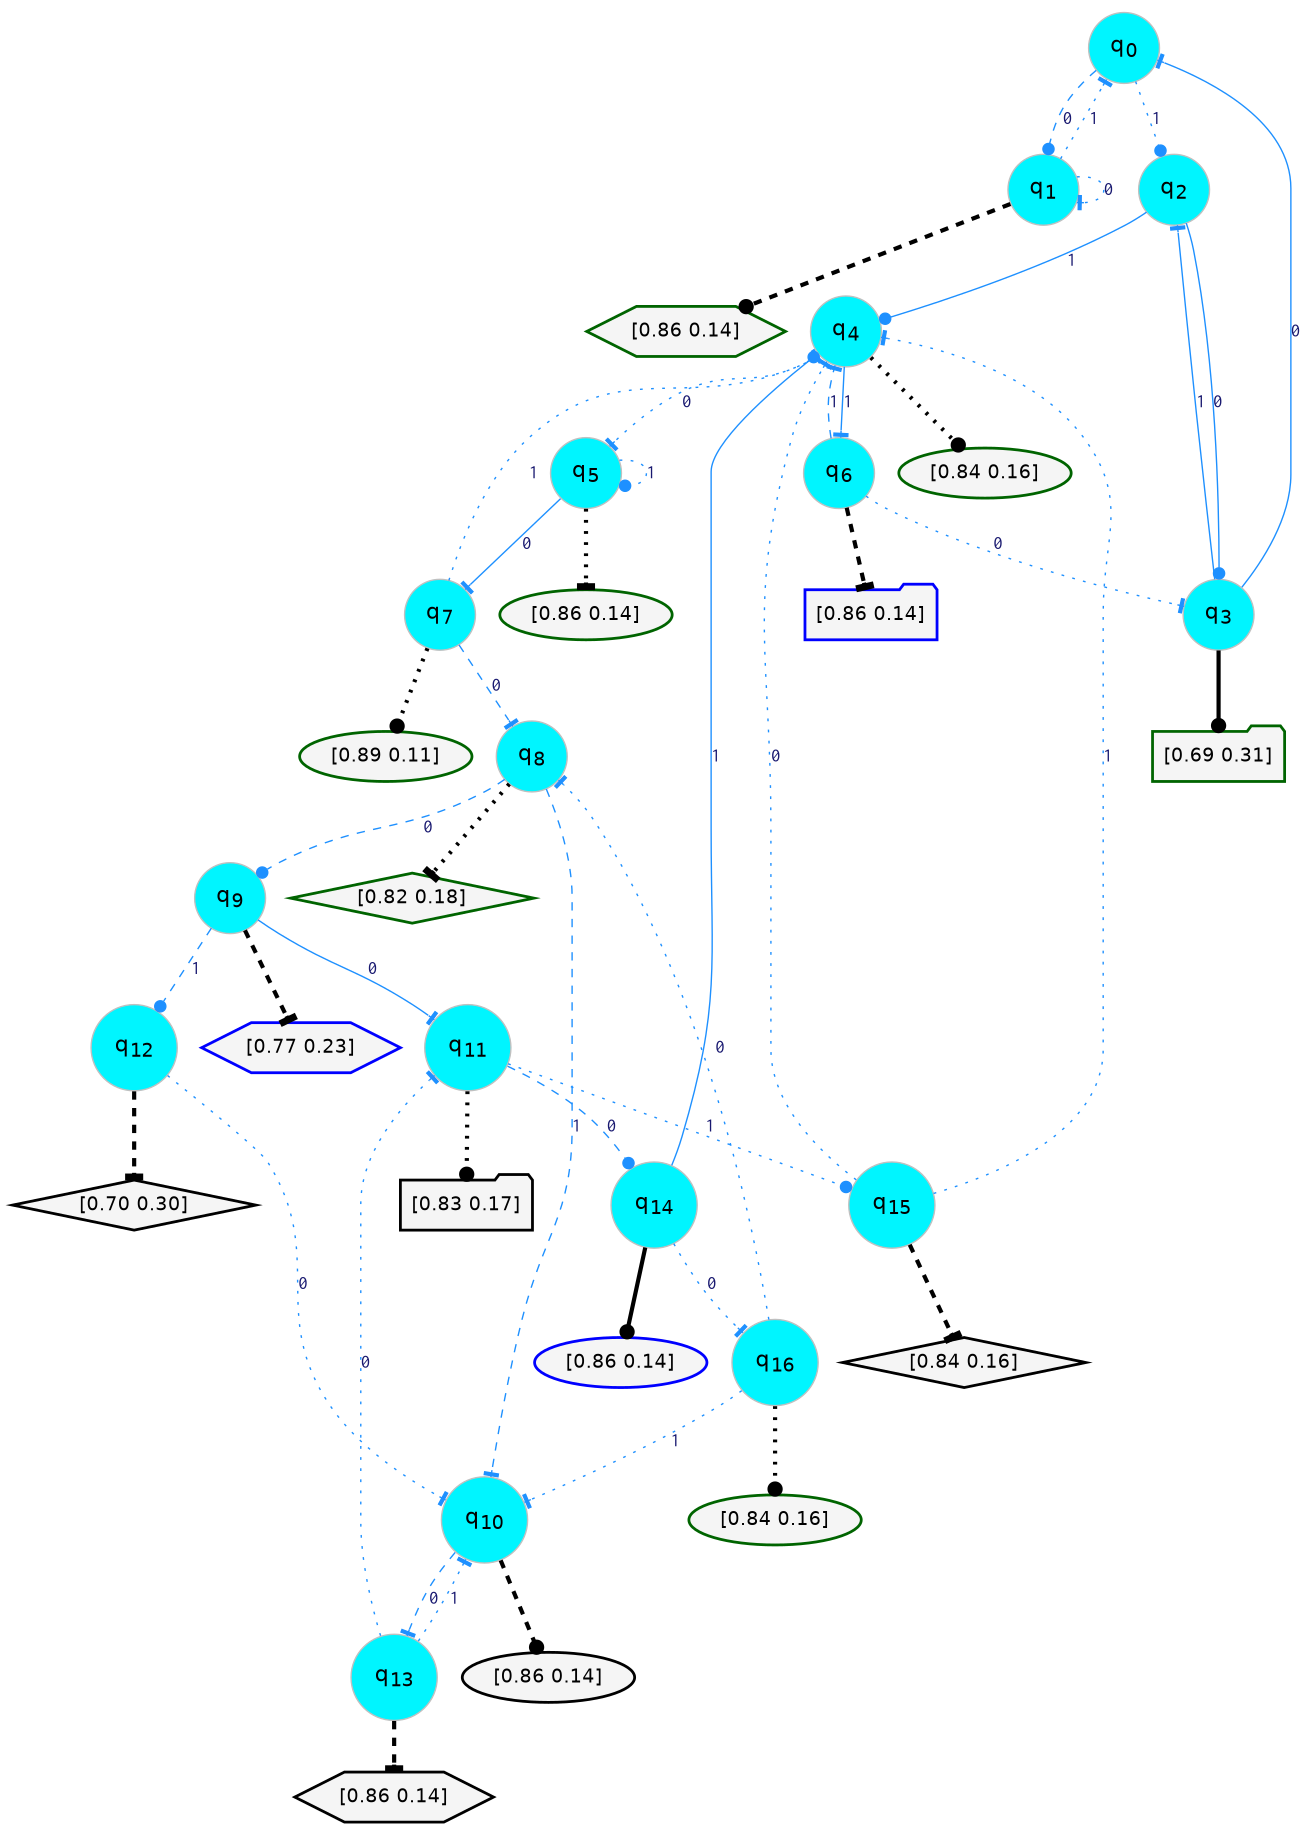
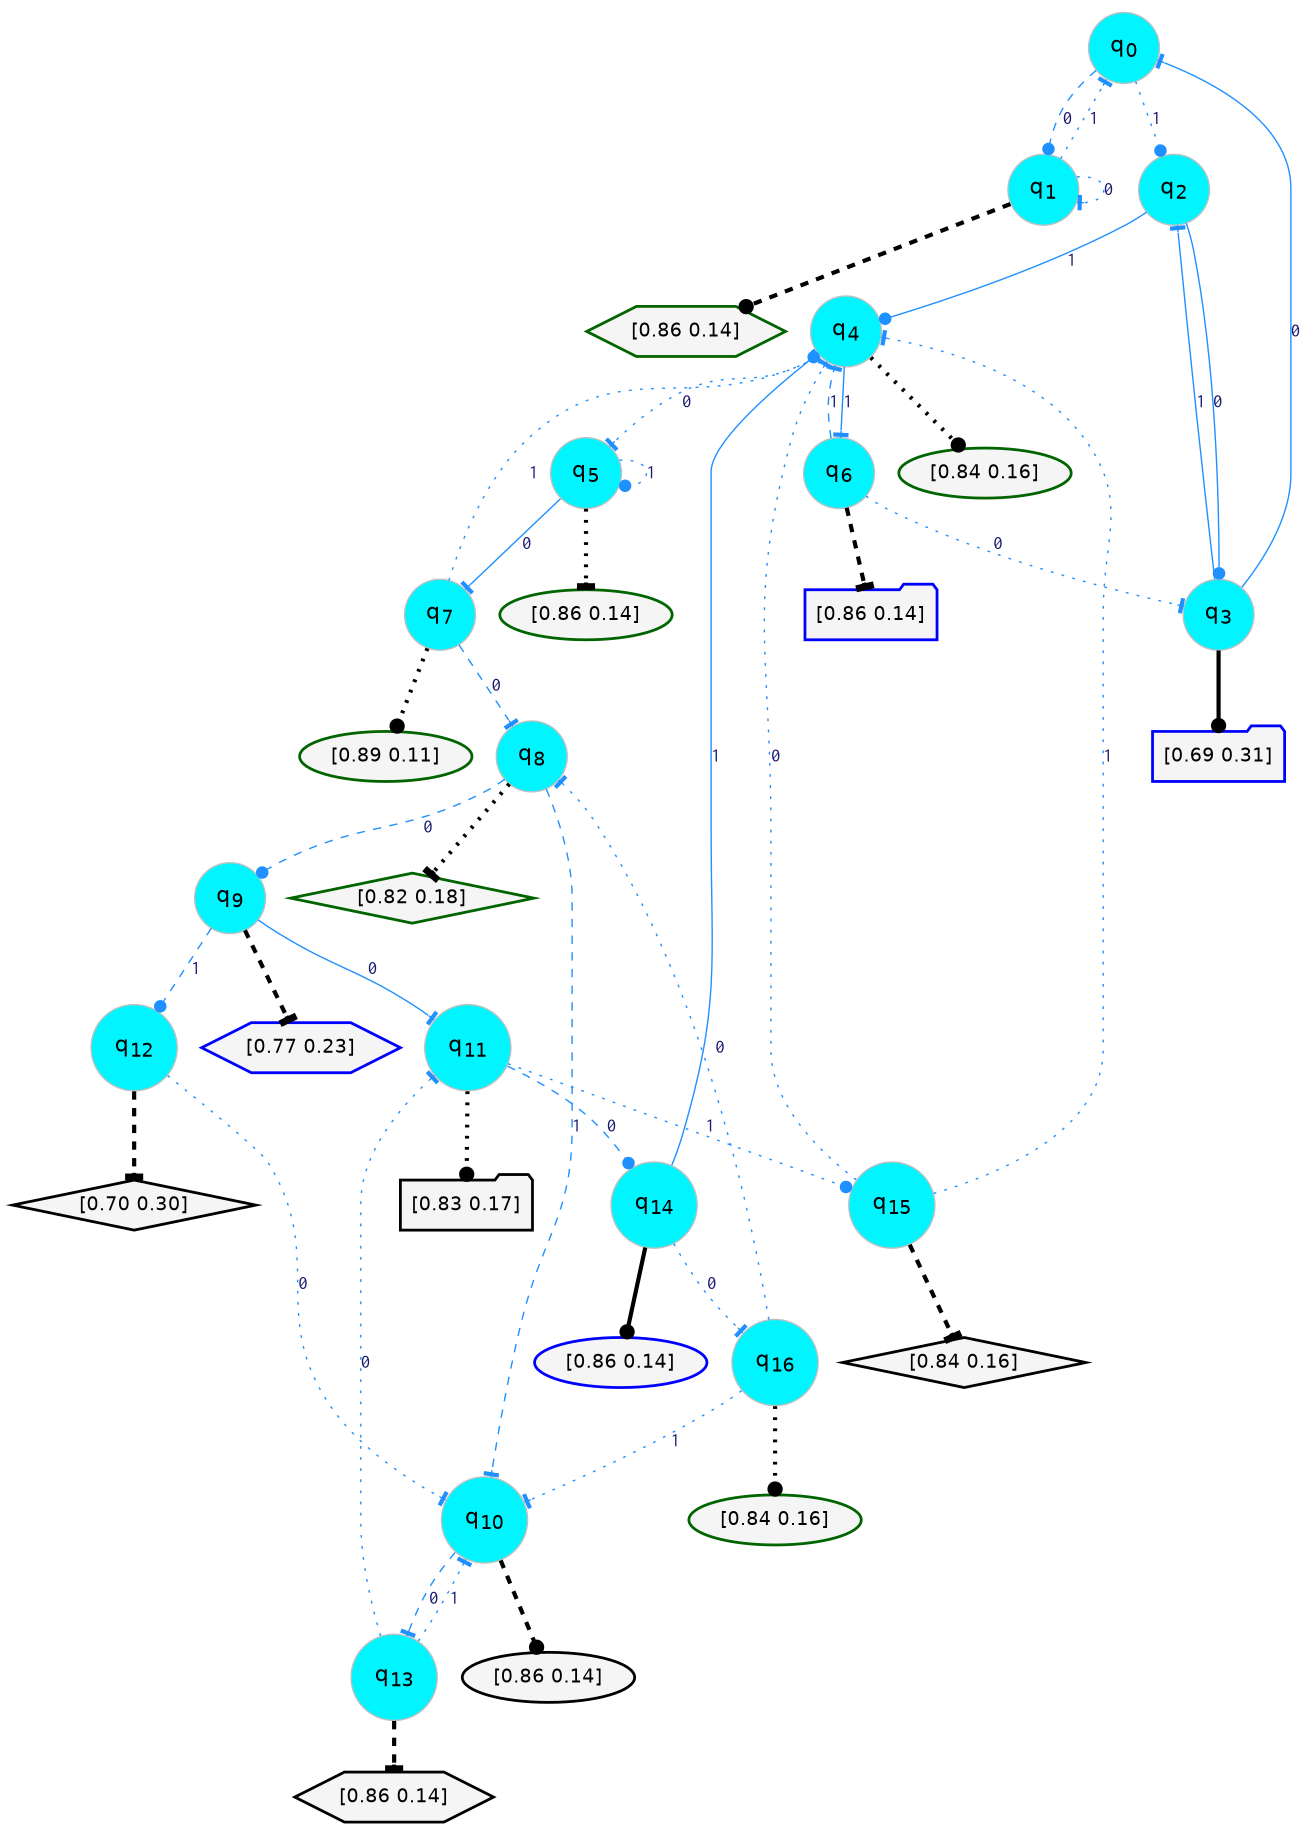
node "[0.69 0.31]": color darkgreen -> blue
